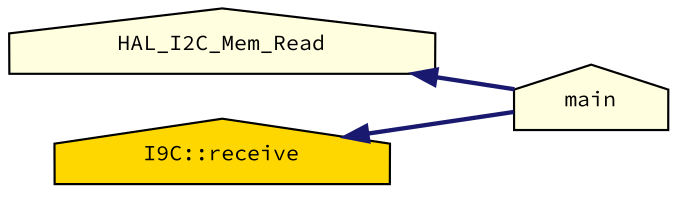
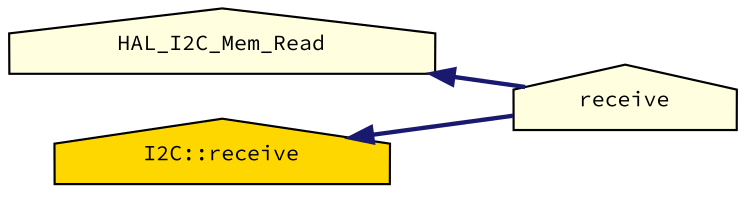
node "main": label "main" -> "receive"
node "I9C::receive": label "I9C::receive" -> "I2C::receive"
